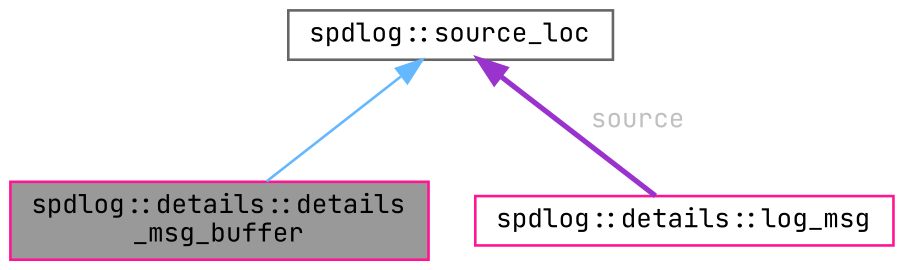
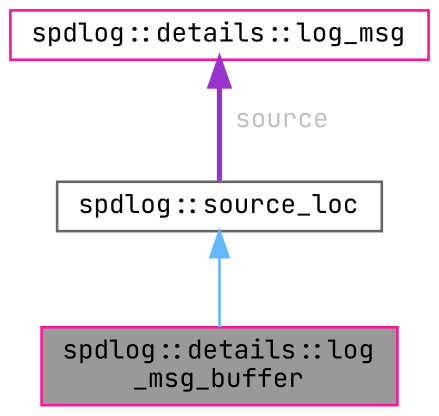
edge "spdlog::details::log_msg" -> "spdlog::source_loc": reversed
node "spdlog::details::details _msg_buffer": label "spdlog::details::details _msg_buffer" -> "spdlog::details::log _msg_buffer"
